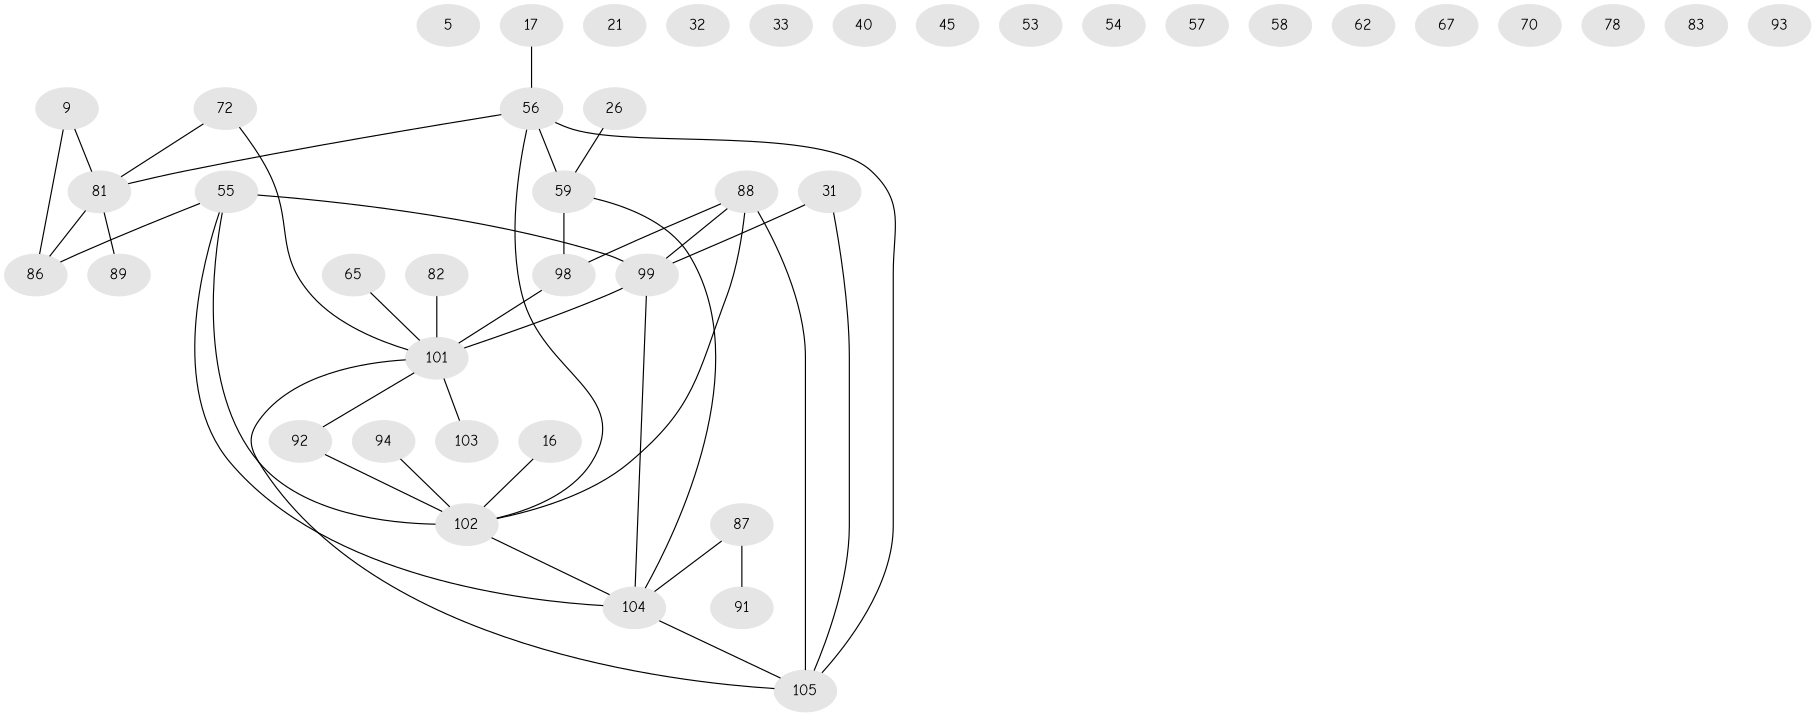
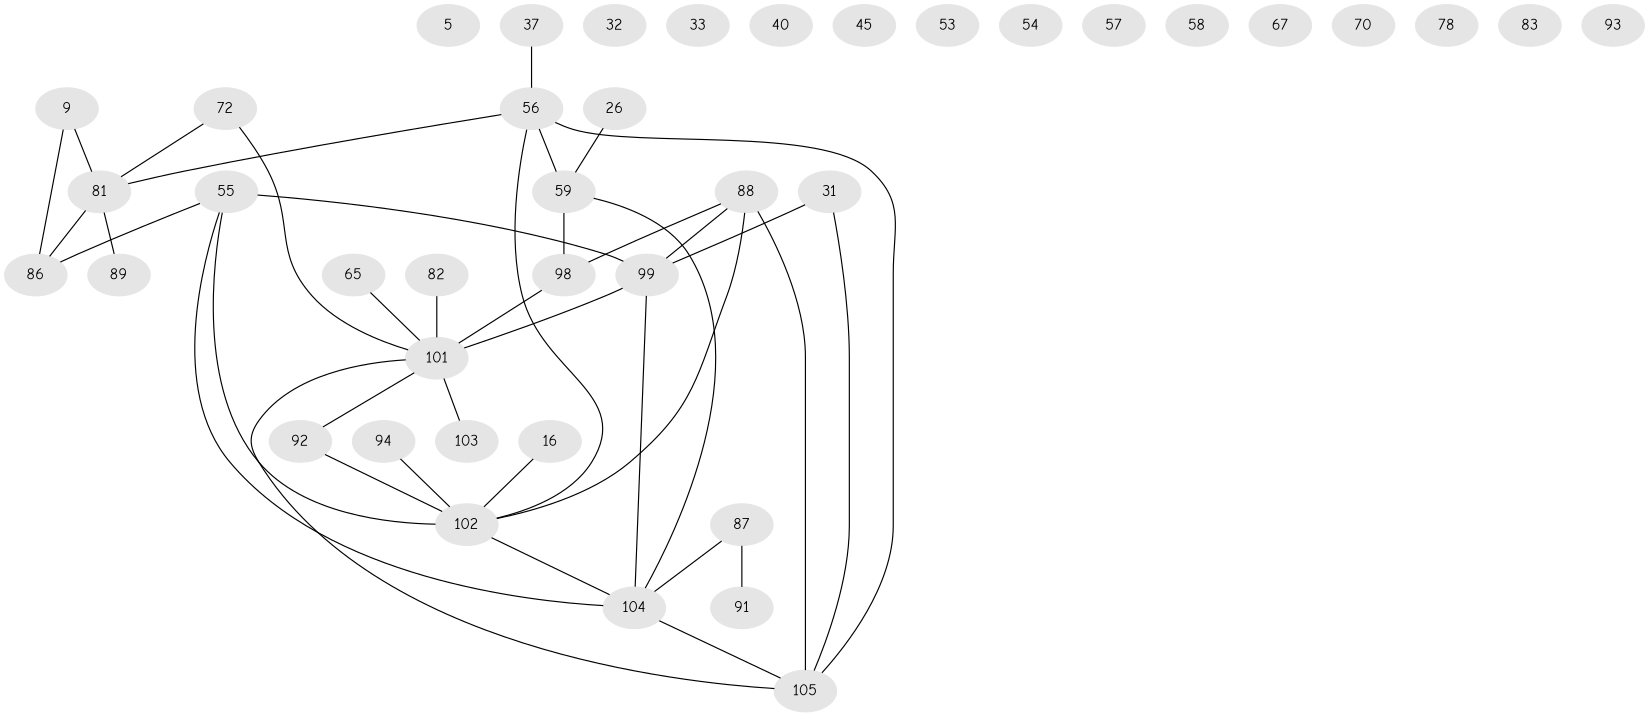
node "17": label "17" -> "37"
node "21": removed
node "62": removed
